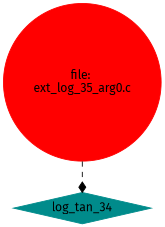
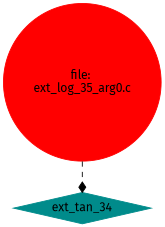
node "log_tan_34": label "log_tan_34" -> "ext_tan_34"
